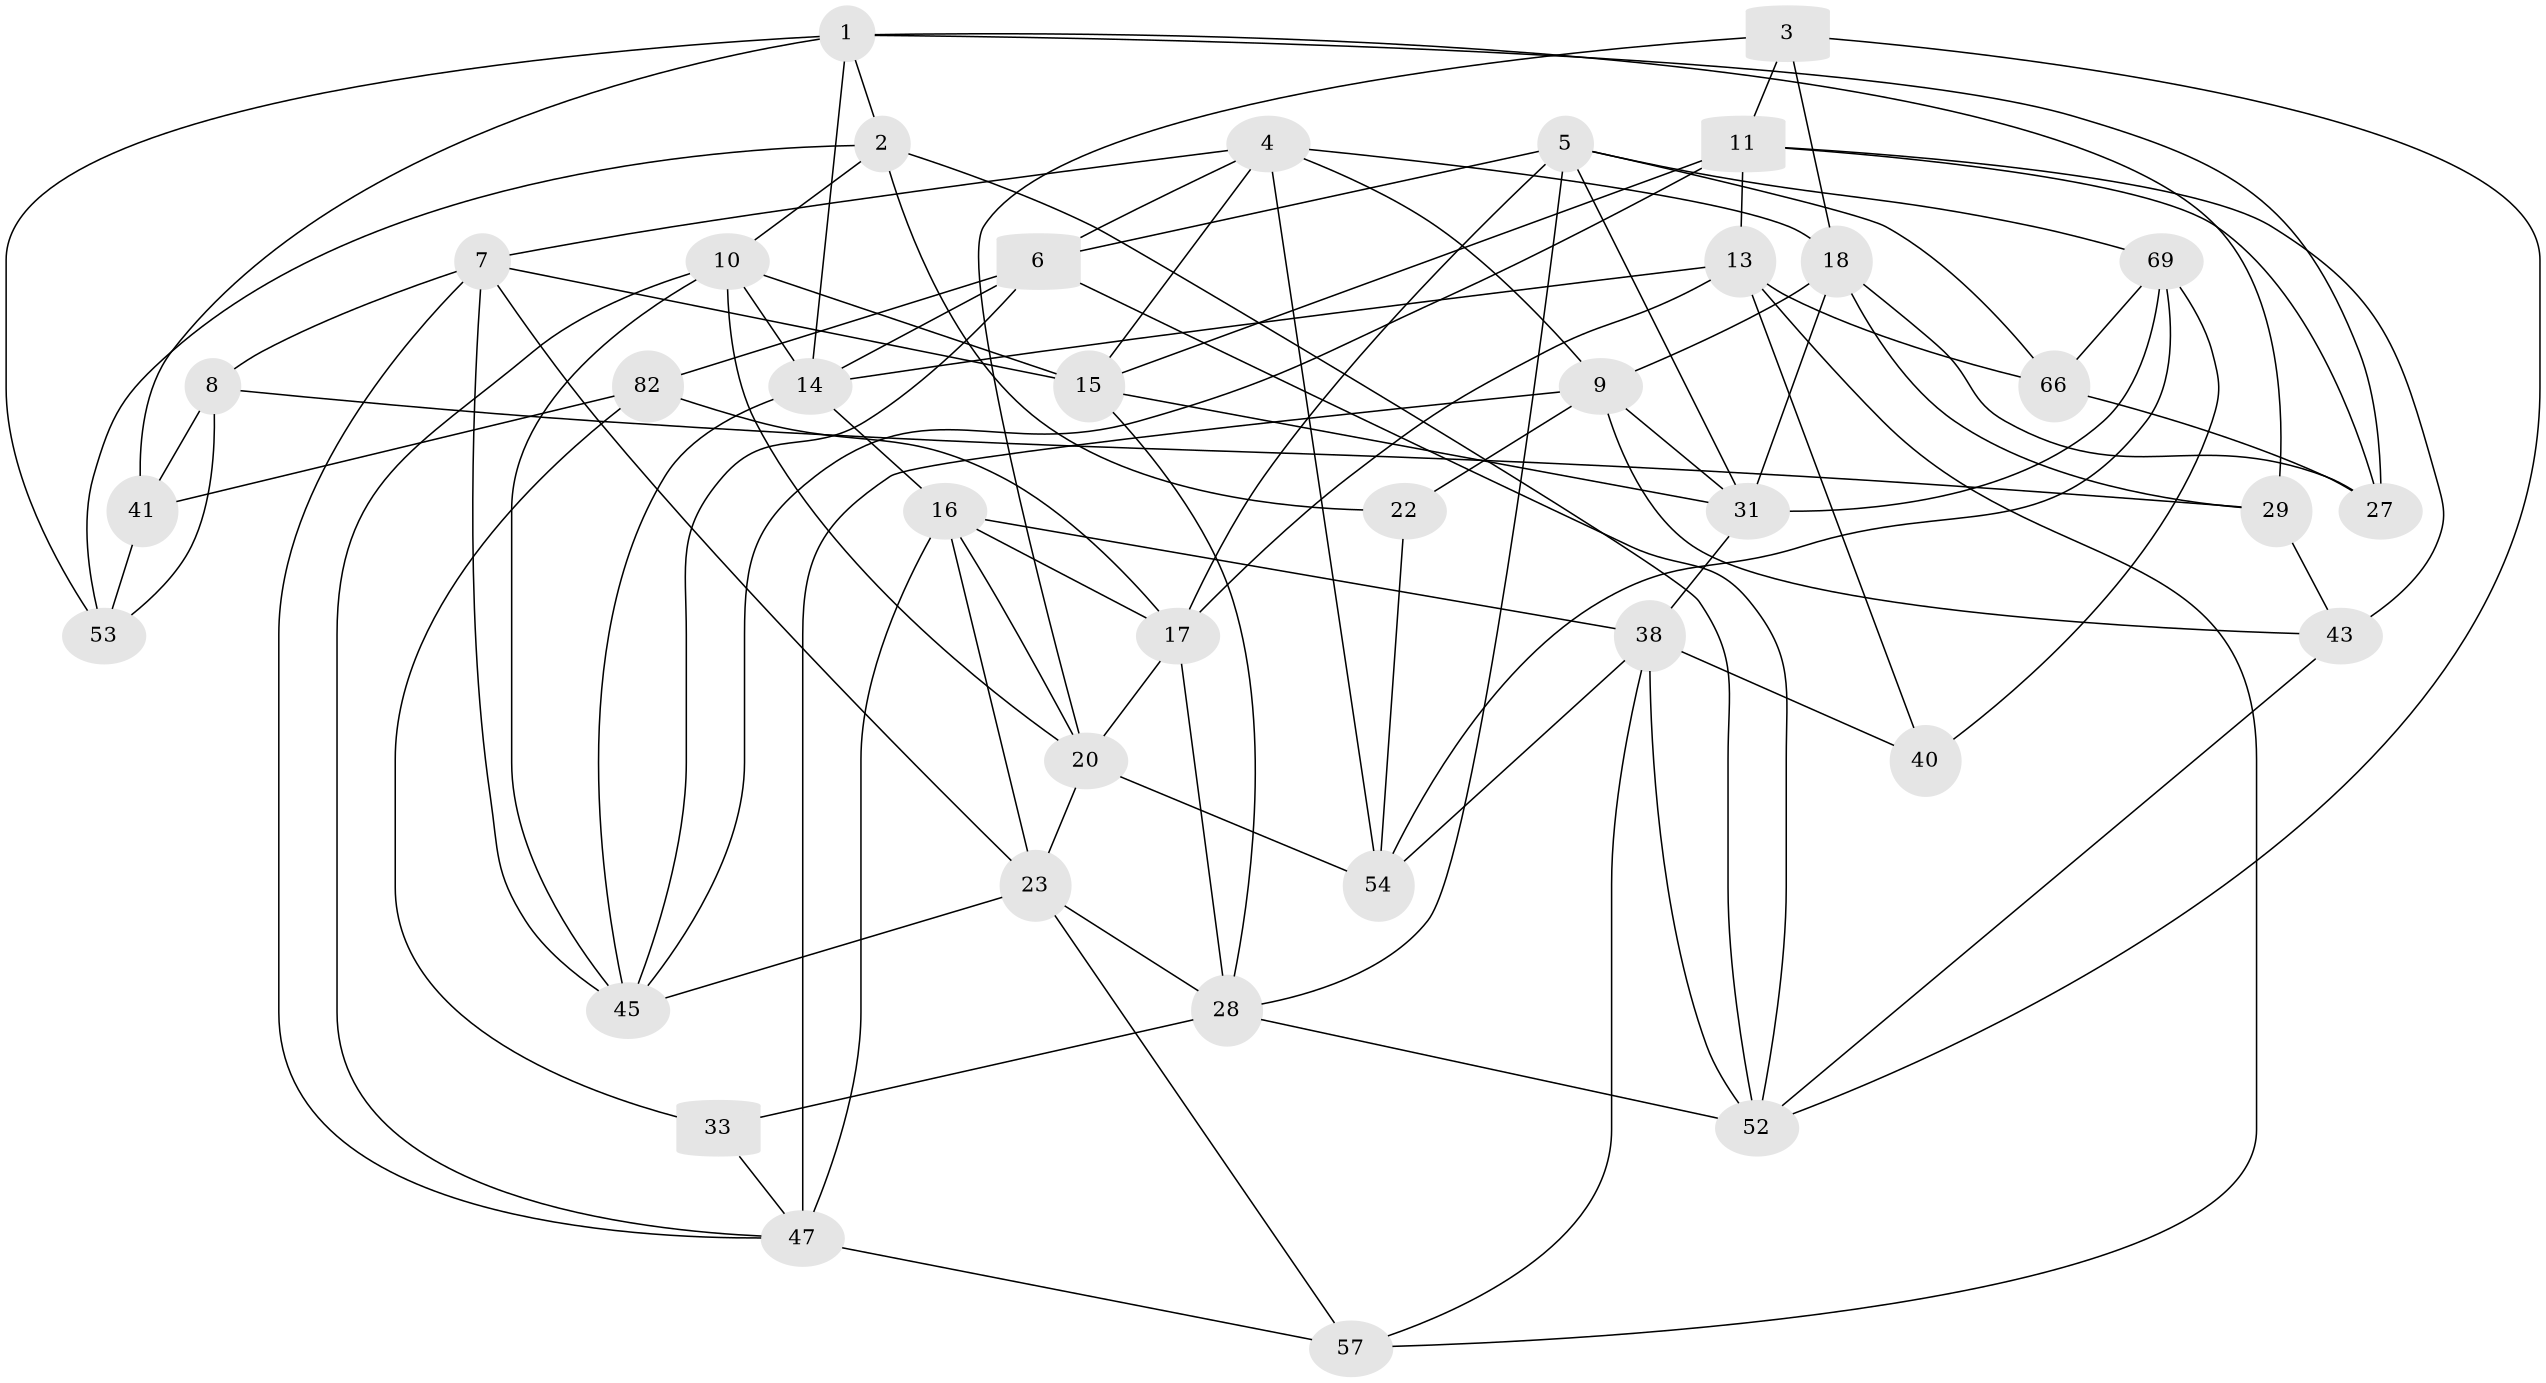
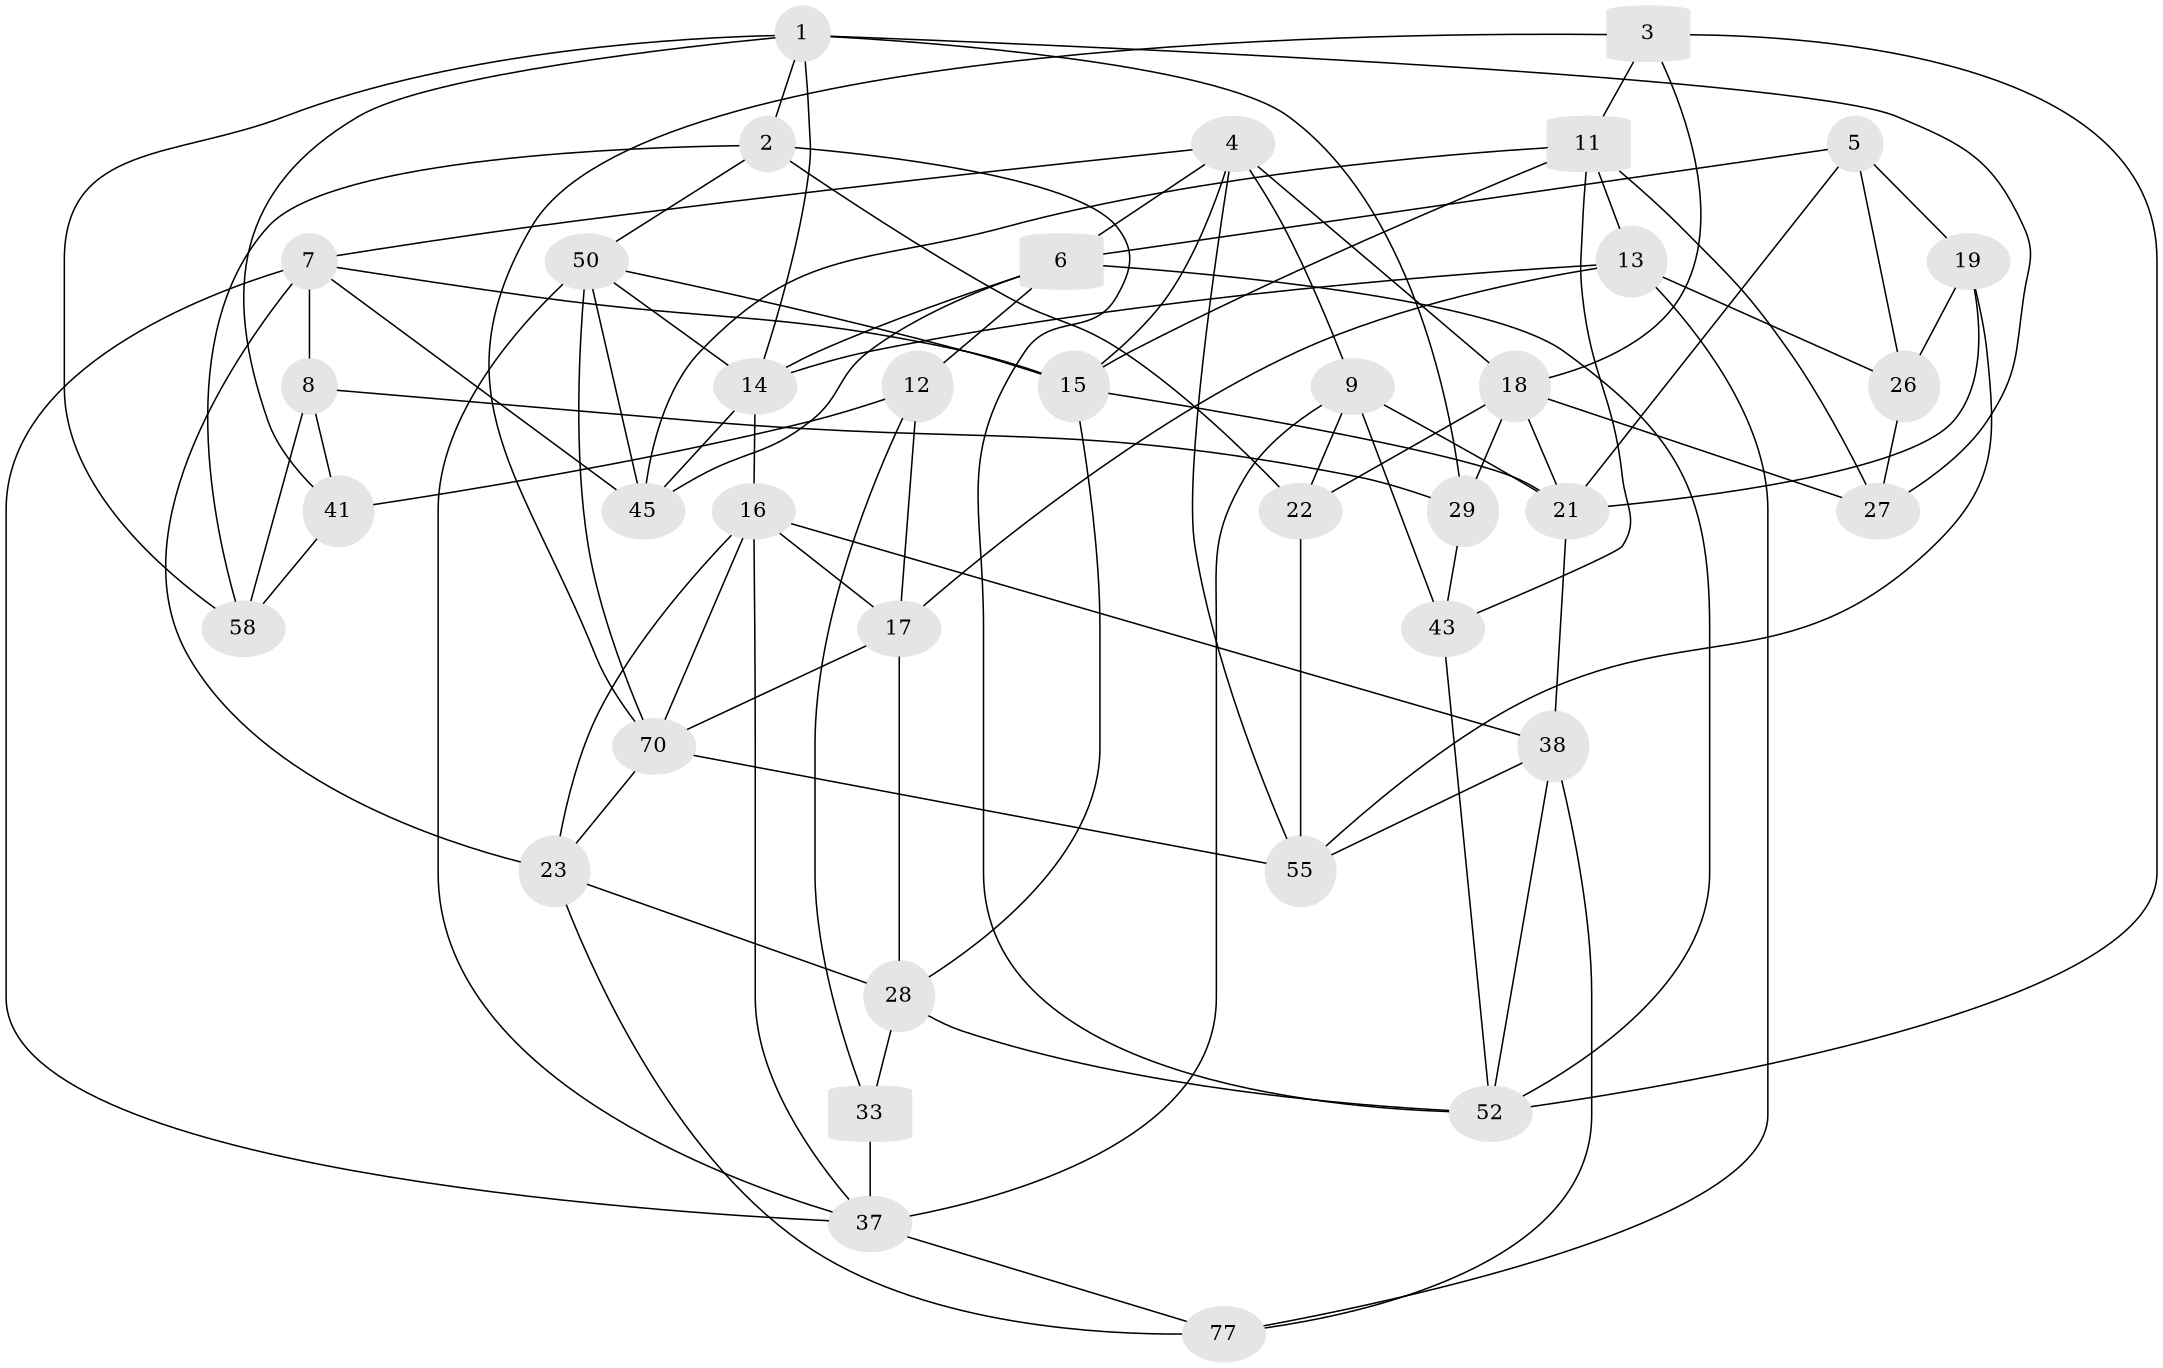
node "10": label "10" -> "50"
node "69": label "69" -> "19"
edge "18" -- "9": now "18" -- "22"
edge "5" -- "17": removed
node "82": label "82" -> "12"
node "66": label "66" -> "26"
node "31": label "31" -> "21"
node "53": label "53" -> "58"
edge "5" -- "28": removed
node "20": label "20" -> "70"
node "40": removed
node "54": label "54" -> "55"
edge "23" -- "45": removed
node "47": label "47" -> "37"
node "57": label "57" -> "77"
